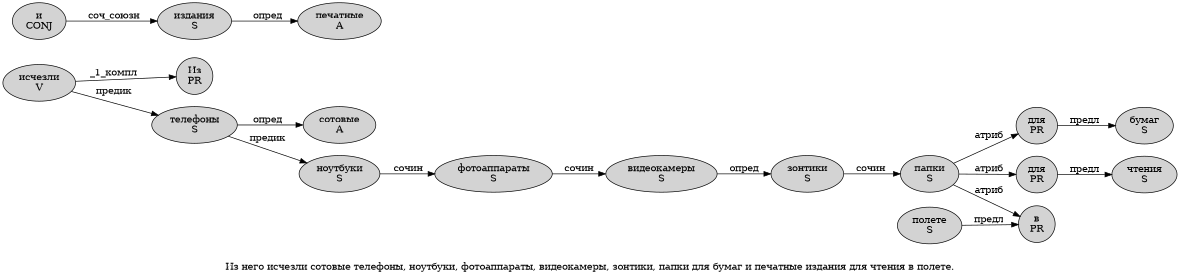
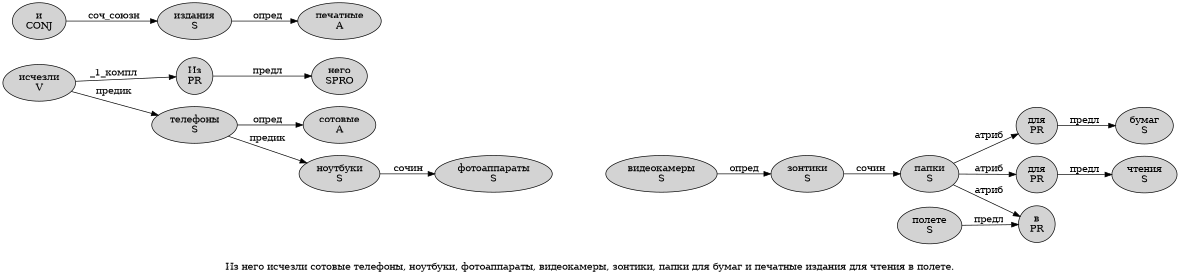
node "него SPRO": added
edge "фотоаппараты S" -> "видеокамеры S": removed, label "сочин"
